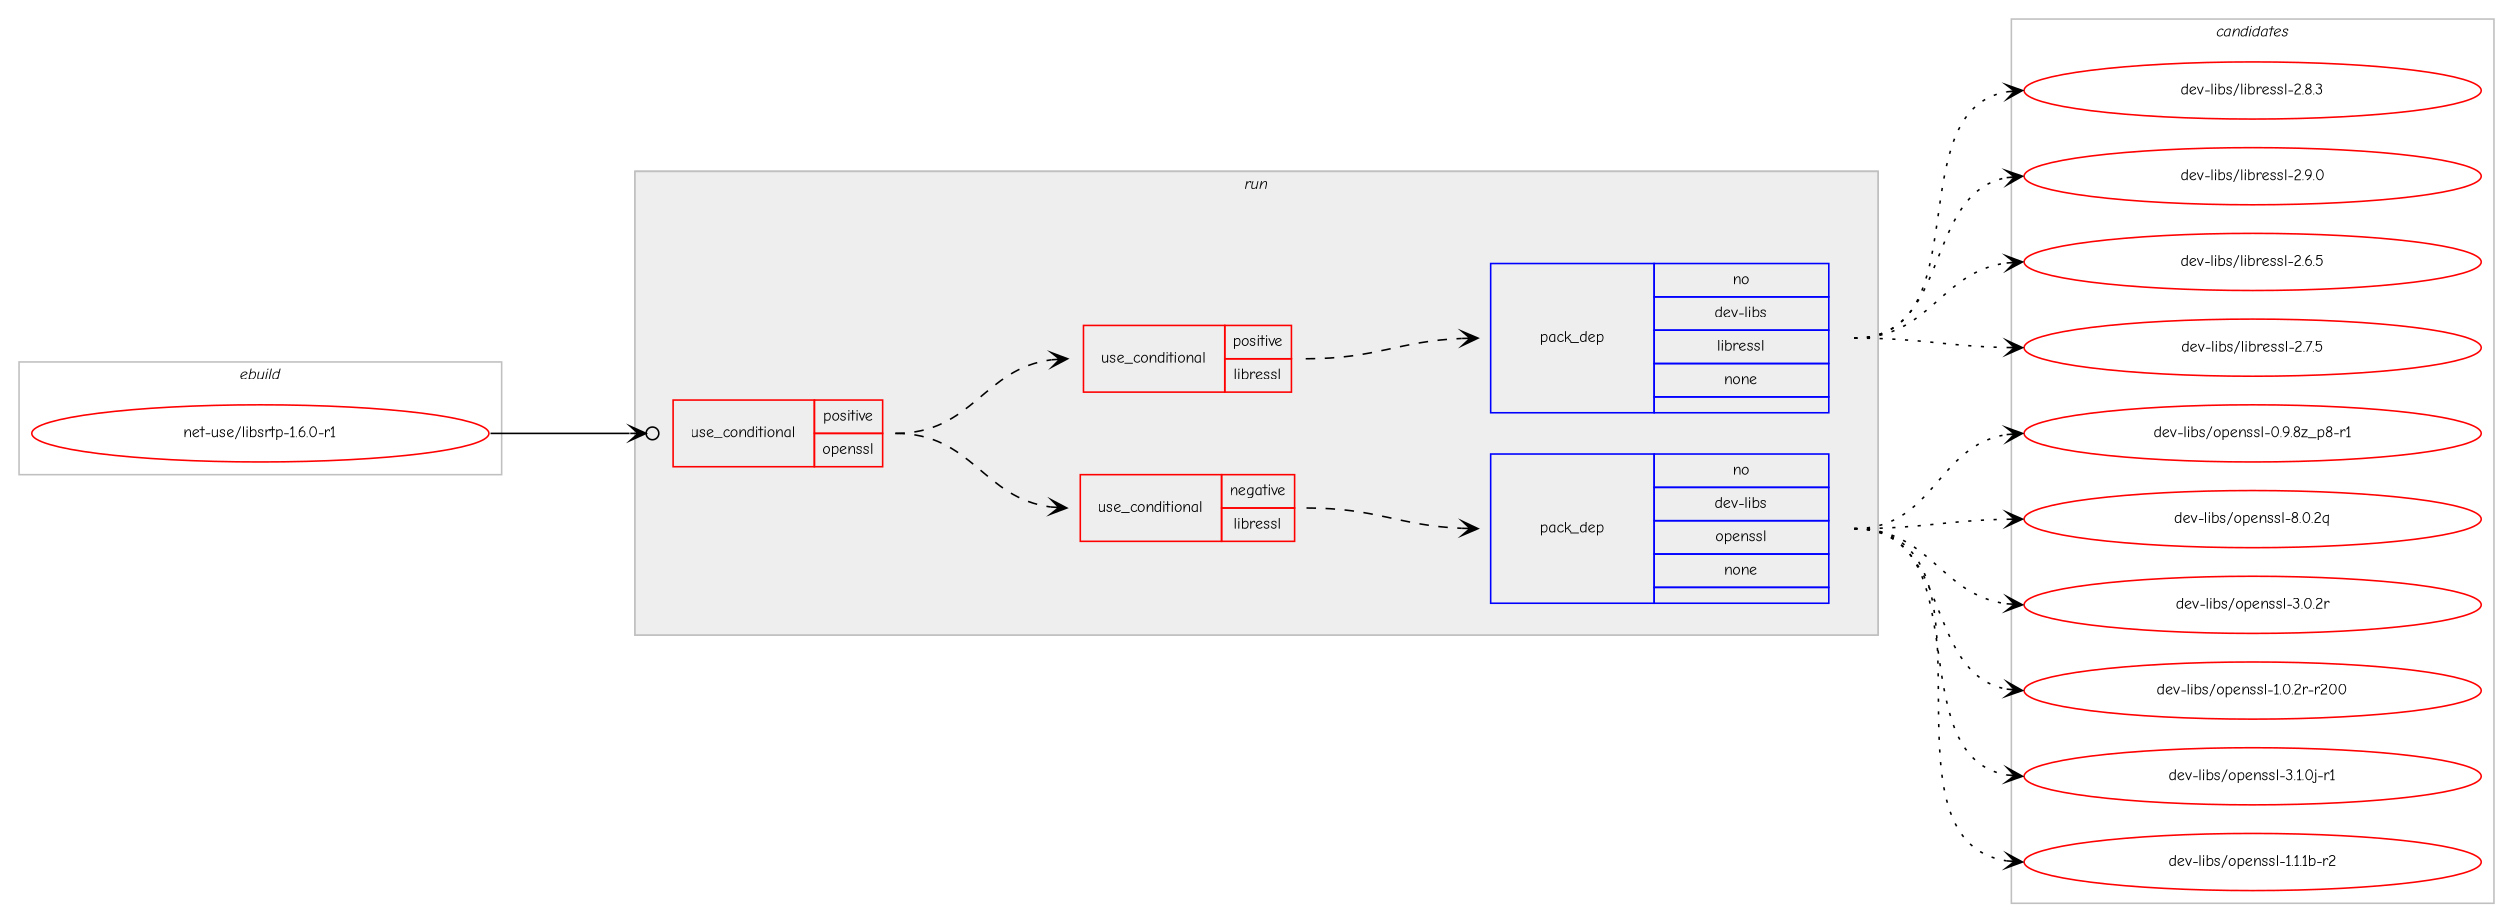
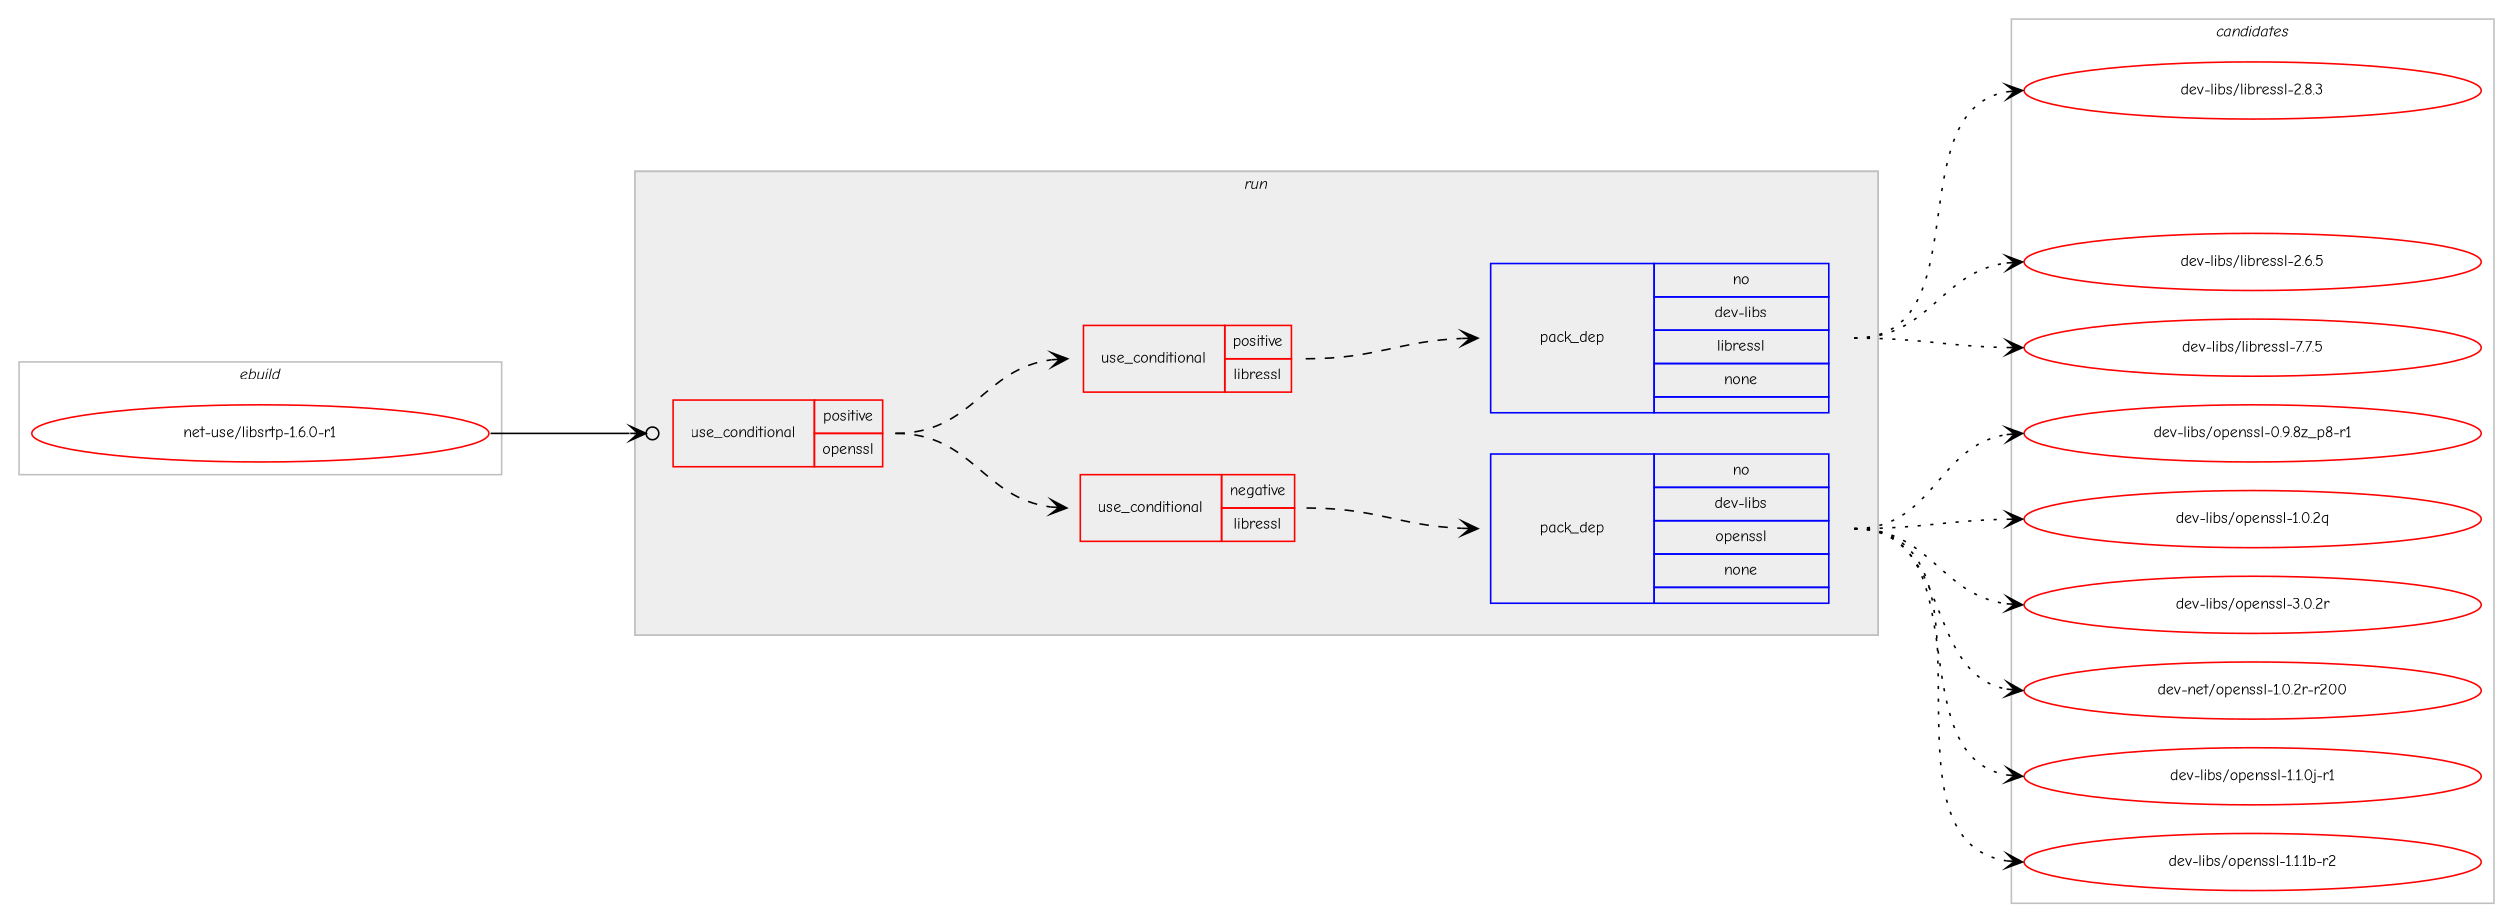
node "dev-libs/libressl-2.9.0": removed
node "dev-libs/libressl-2.7.5": label "dev-libs/libressl-2.7.5" -> "dev-libs/libressl-7.7.5"
node "dev-libs/openssl-8.0.2q": label "dev-libs/openssl-8.0.2q" -> "dev-libs/openssl-1.0.2q"
node "dev-libs/openssl-1.0.2r-r200": label "dev-libs/openssl-1.0.2r-r200" -> "dev-net/openssl-1.0.2r-r200"
node "dev-libs/openssl-3.1.0j-r1": label "dev-libs/openssl-3.1.0j-r1" -> "dev-libs/openssl-1.1.0j-r1"
